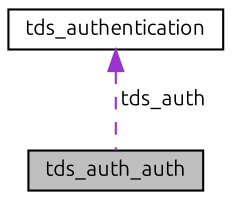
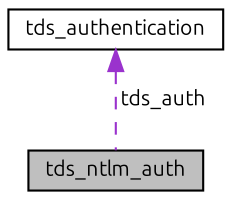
node "tds_auth_auth": label "tds_auth_auth" -> "tds_ntlm_auth"
